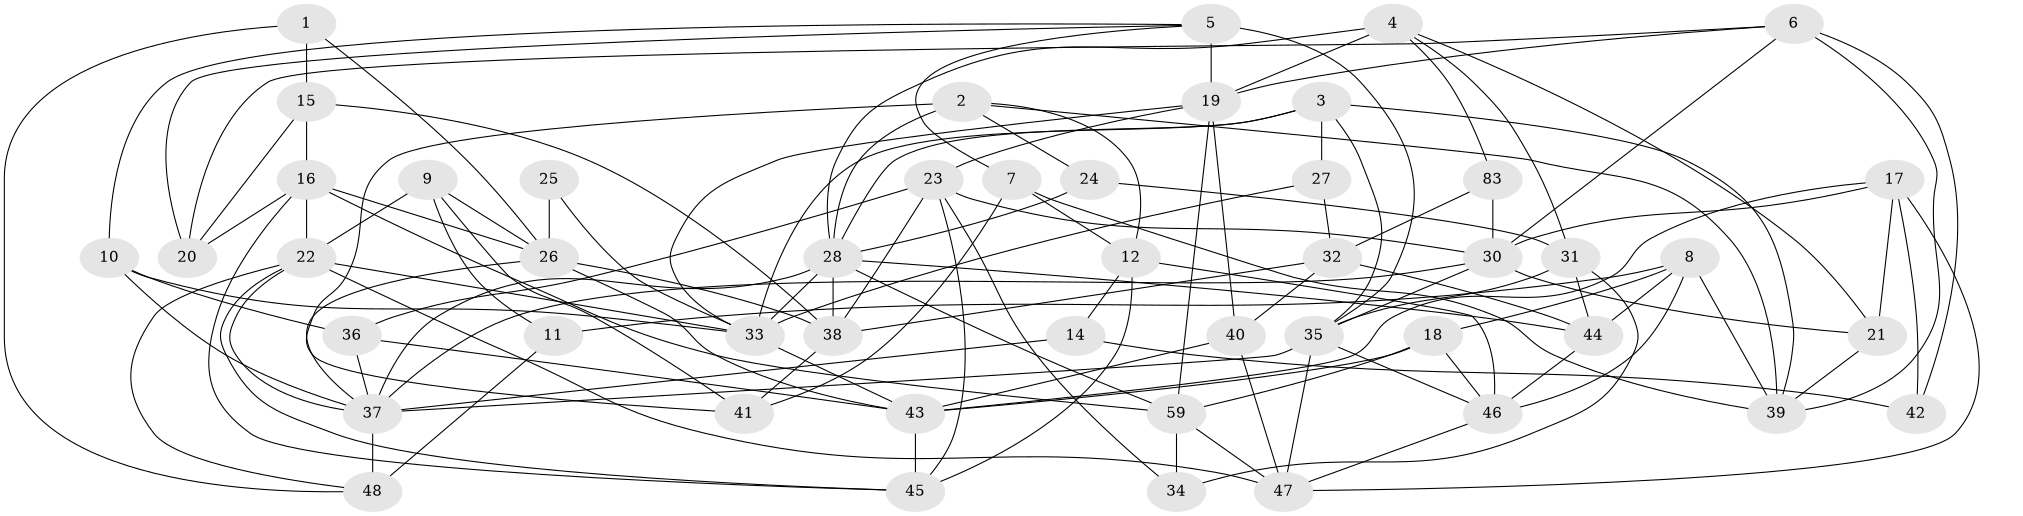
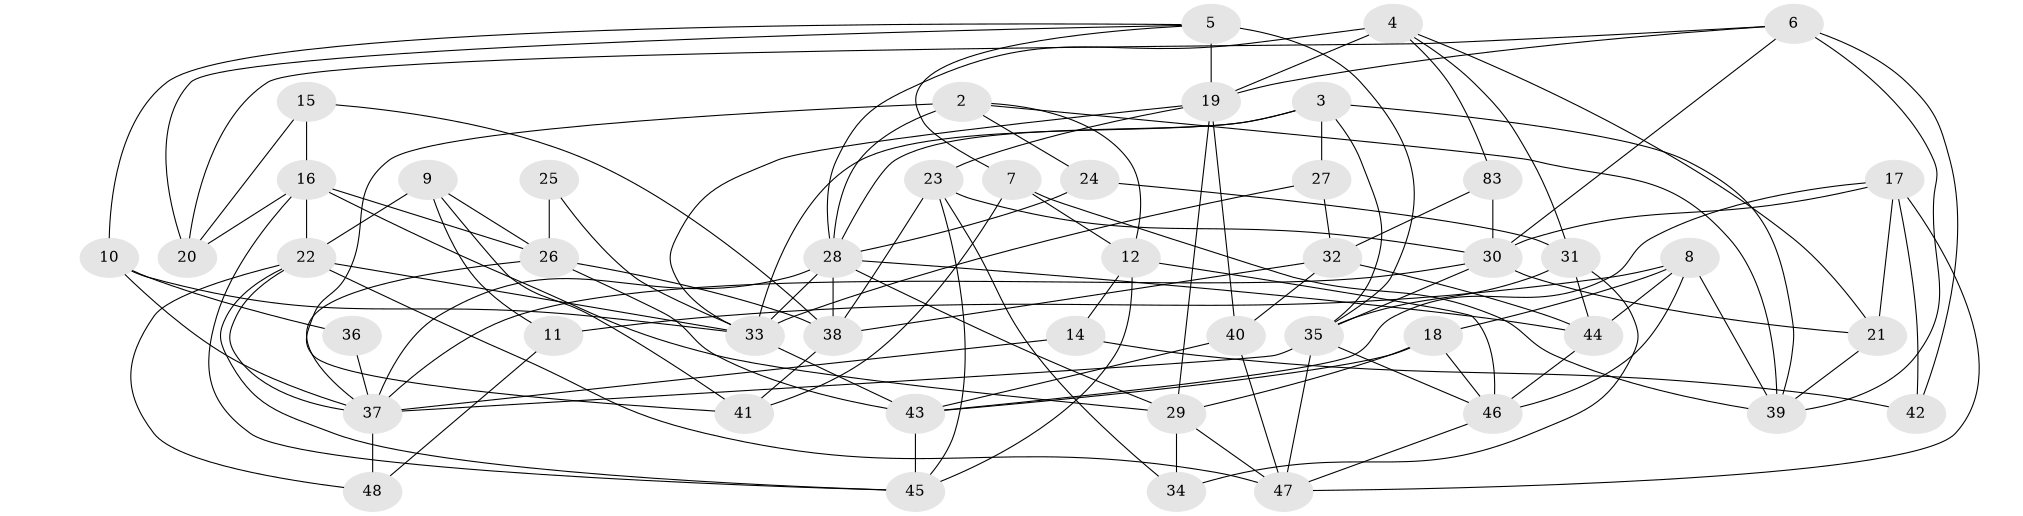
node "1": removed
edge "23" -- "36": removed
edge "36" -- "43": removed
node "59": label "59" -> "29"
